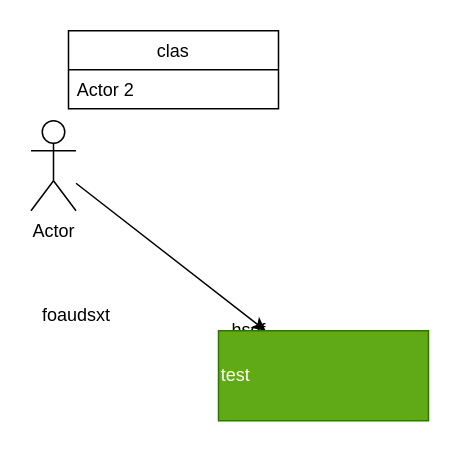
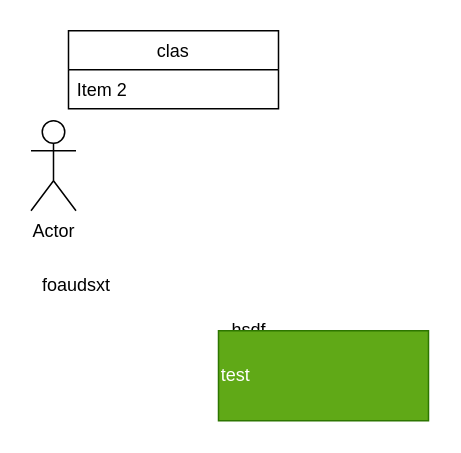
node "Actor 2": label "Actor 2" -> "Item 2"
edge "Actor" -> "test": removed
node "foaudsxt": moved (76, 316) -> (76, 286)
